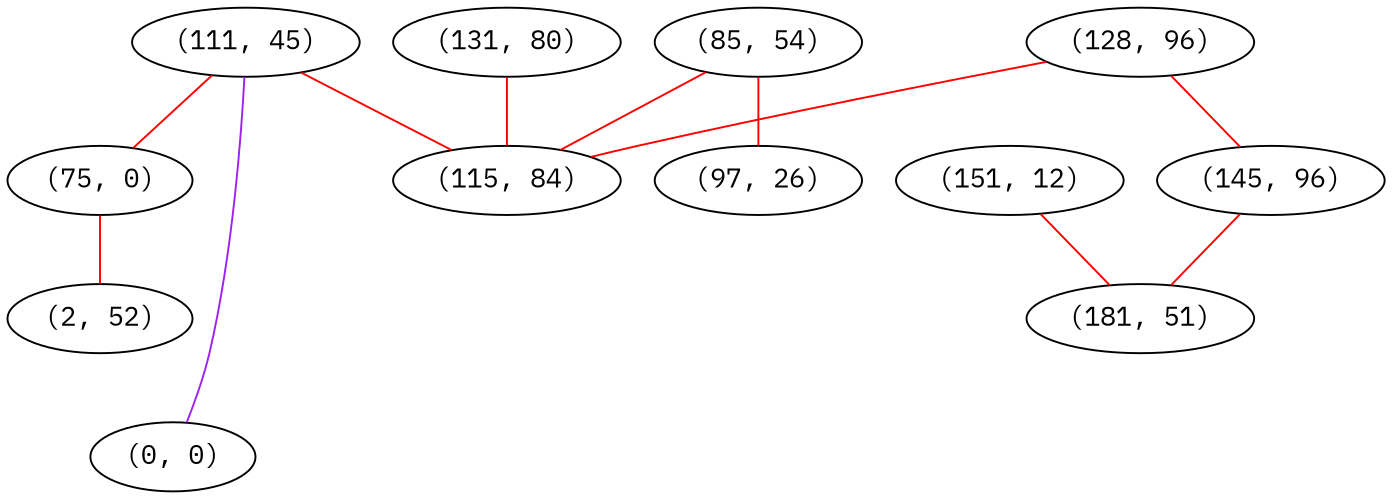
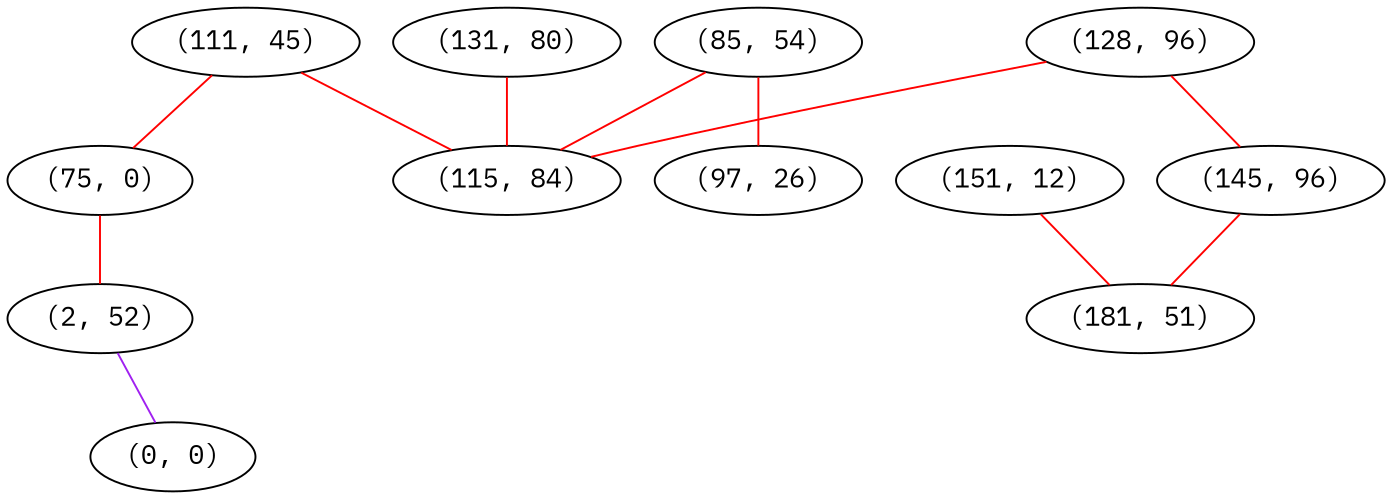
edge "(111, 45)" -- "(0, 0)": now "(2, 52)" -- "(0, 0)"
